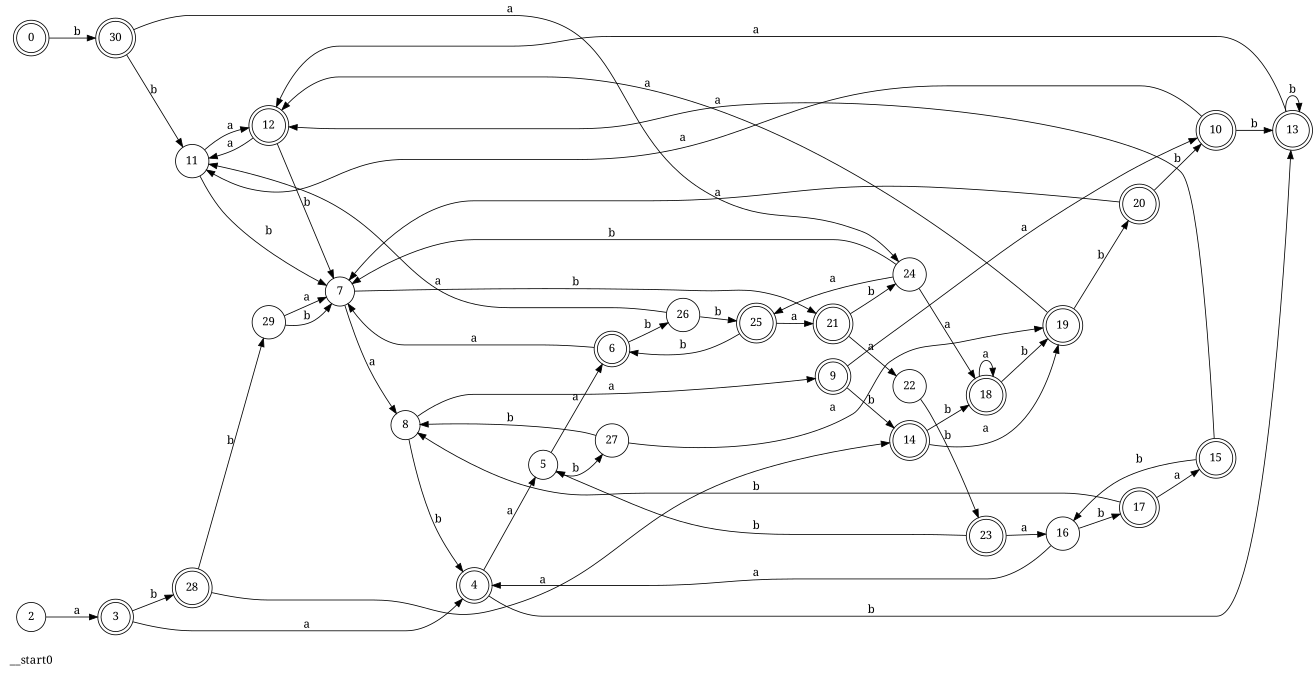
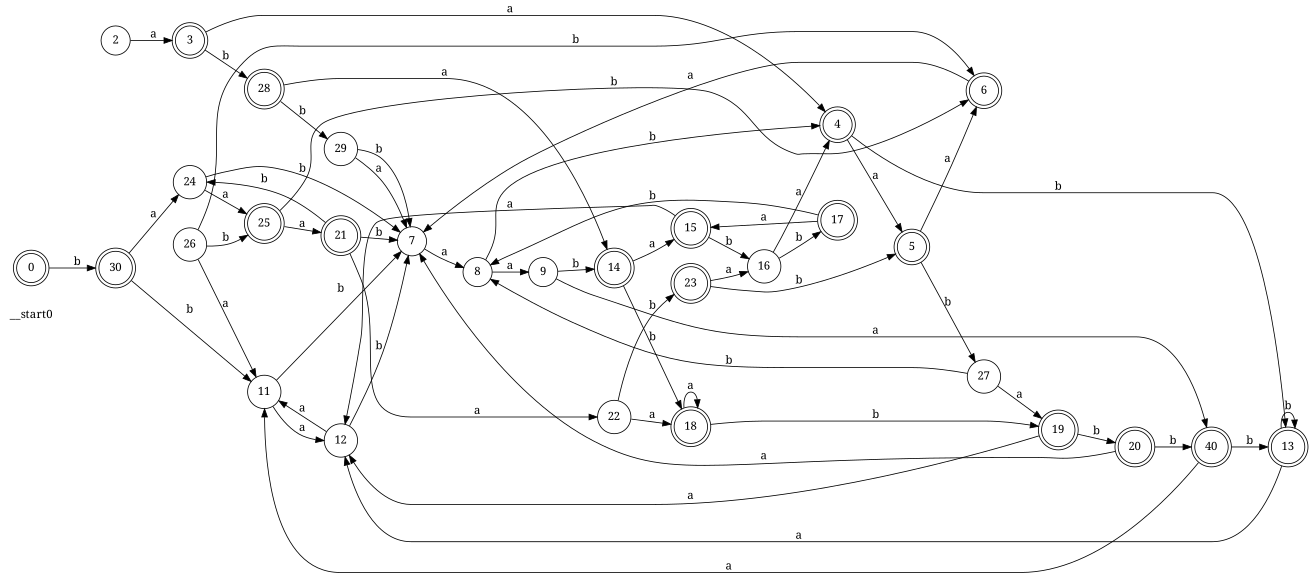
node "12": shape doublecircle -> circle
node "10": label "10" -> "40"
edge "7" -> "21": reversed
edge "24" -> "18": now "22" -> "18"
edge "6" -> "26": reversed
node "9": shape doublecircle -> circle
edge "14" -> "19": now "14" -> "15"
node "5": shape circle -> doublecircle
